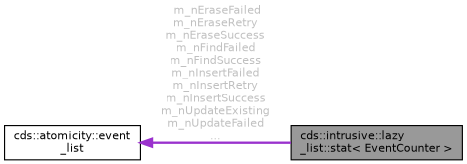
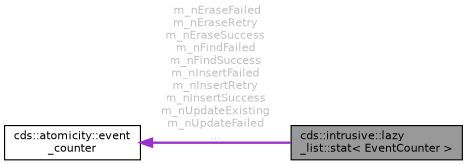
node "cds::atomicity::event _list": label "cds::atomicity::event _list" -> "cds::atomicity::event _counter"
